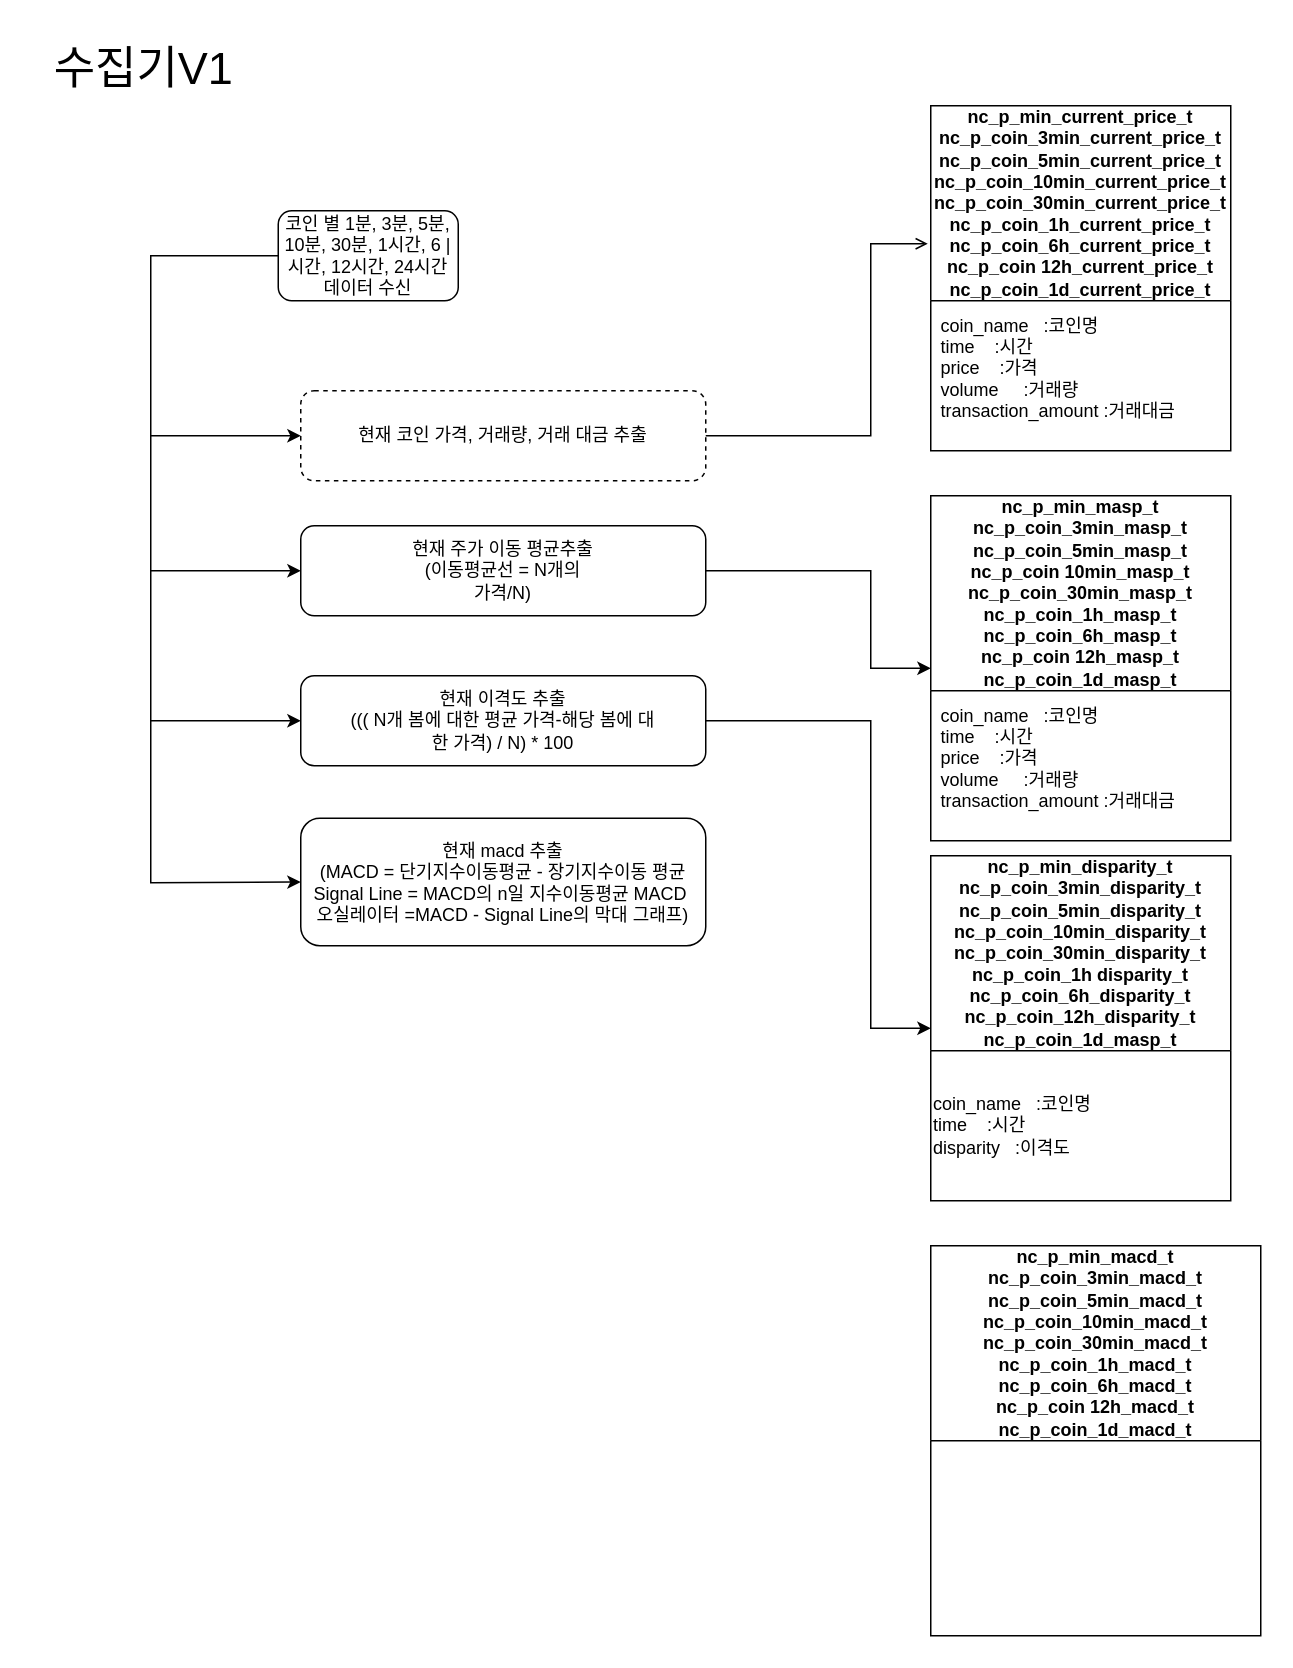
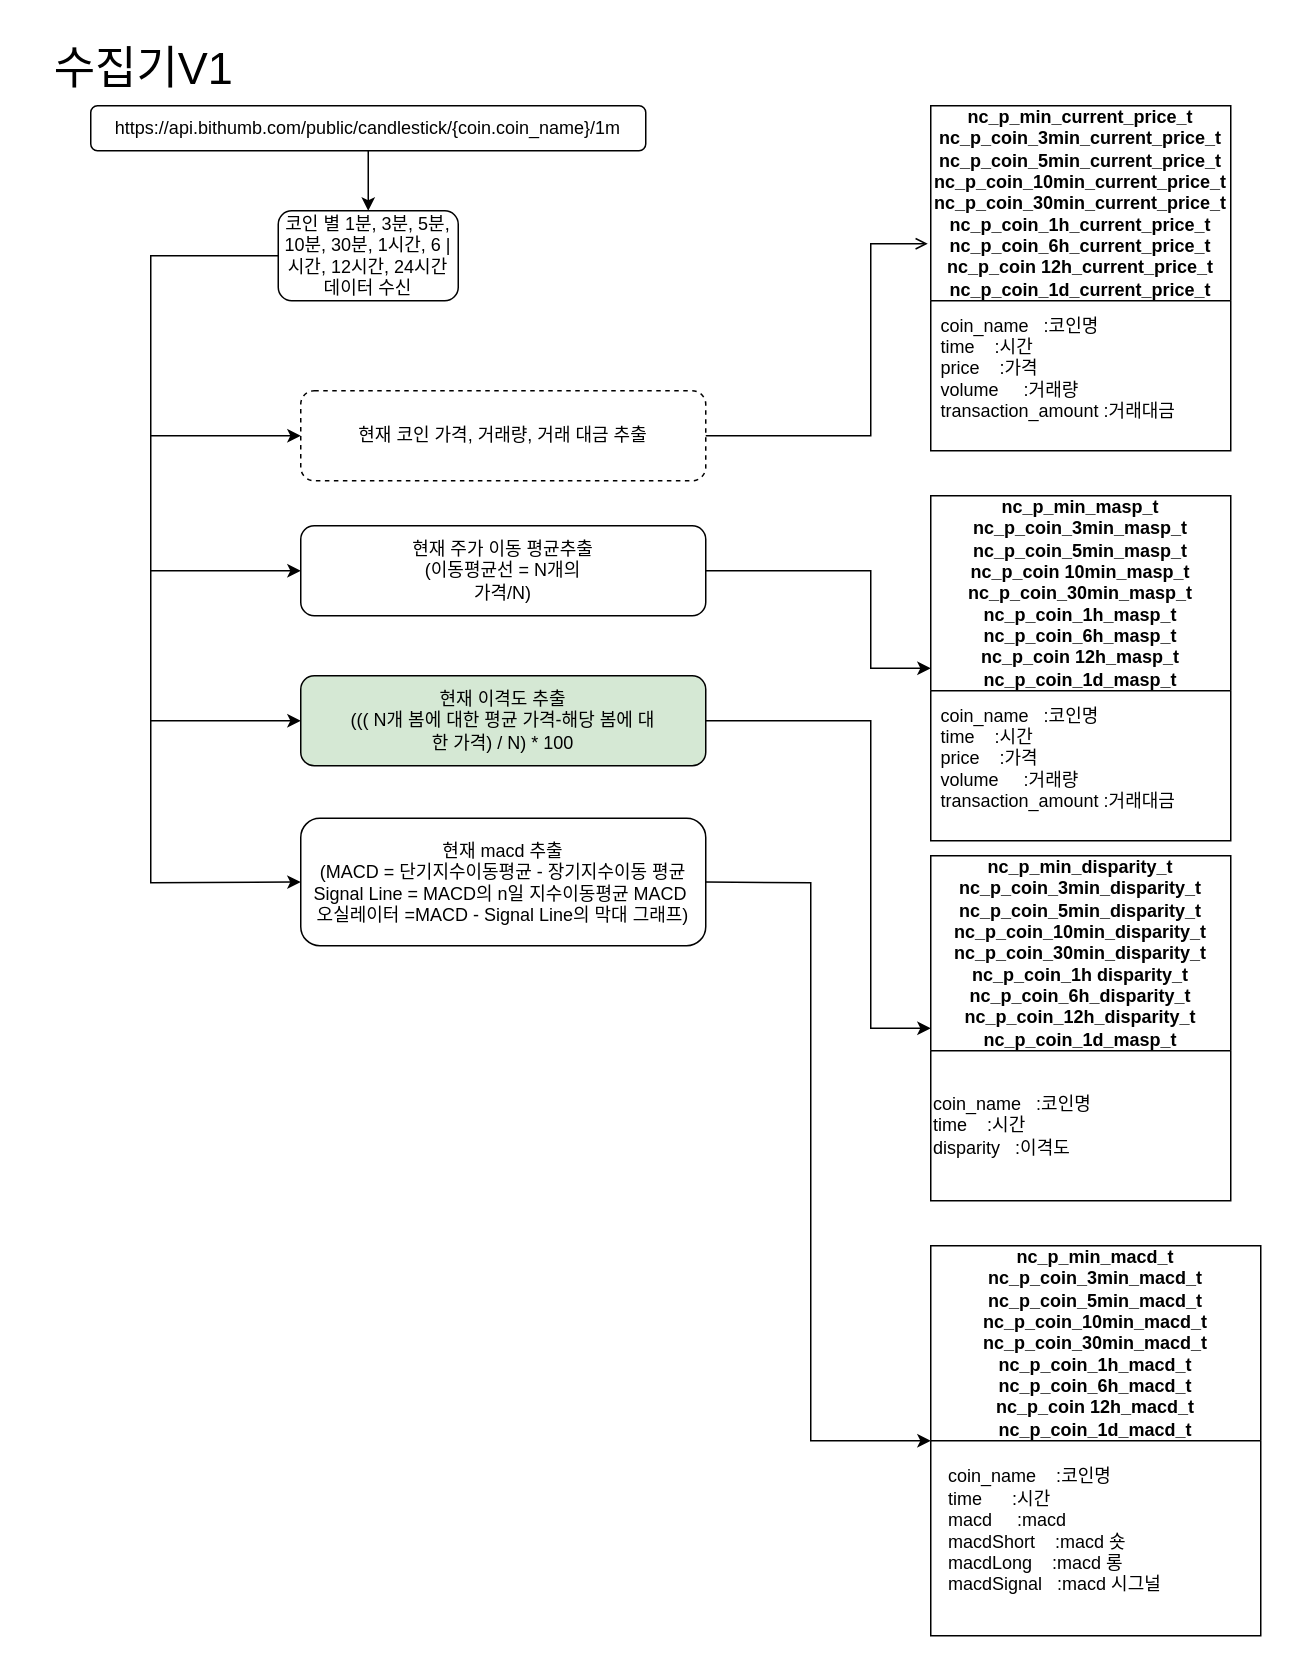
node "https://api.bithumb.com/public/candlestick/{coin.coin_name}/1m": added
edge "https://api.bithumb.com/public/candlestick/{coin.coin_name}/1m" -> "코인 별 1분, 3분, 5분, 10분, 30분, 1시간, 6 |시간, 12시간, 24시간 데이터 수신": added
node "현재 이격도 추출 ((( N개 봄에 대한 평균 가격-해당 봄에 대 한 가격) / N) * 100": fillcolor #ffffff -> #d5e8d4
edge "현재 macd 추출 (MACD = 단기지수이동평균 - 장기지수이동 평균 Signal Line = MACD의 n일 지수이동평균 MACD 오실레이터 =MACD - Signal Line의 막대 그래프)" -> "nc_p_min_macd_t nc_p_coin_3min_macd_t nc_p_coin_5min_macd_t nc_p_coin_10min_macd_t nc_p_coin_30min_macd_t nc_p_coin_1h_macd_t nc_p_coin_6h_macd_t nc_p_coin 12h_macd_t nc_p_coin_1d_macd_t": added
node "coin_name :코인명 time :시간 macd :macd macdShort :macd 숏 macdLong :macd 롱 macdSignal :macd 시그널": added
